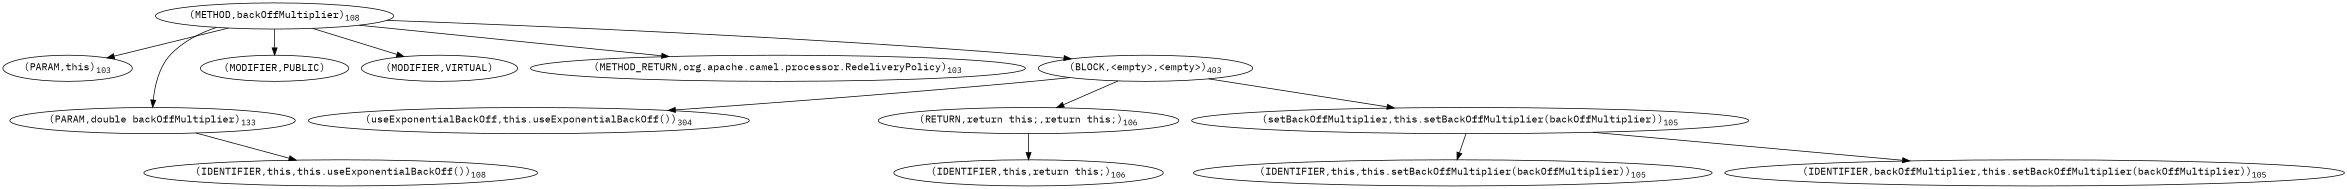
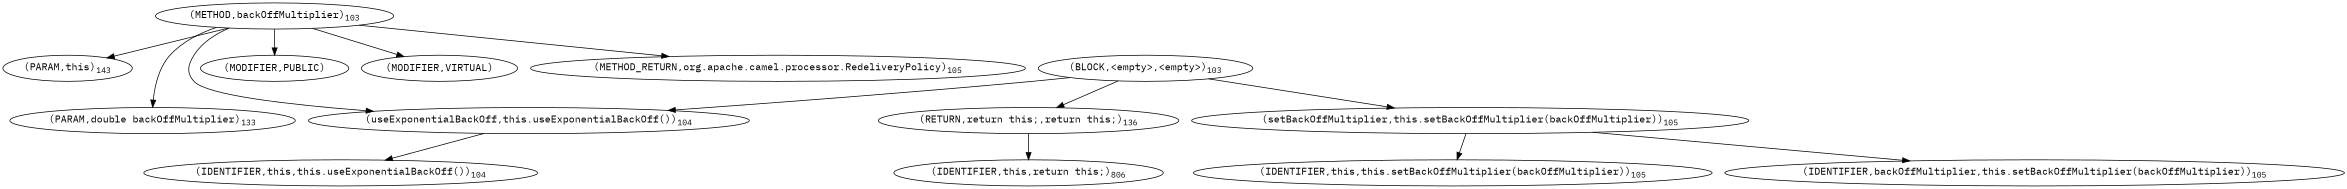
node "(METHOD,backOffMultiplier)": text "108" -> "103"
edge "(METHOD,backOffMultiplier)" -> "(BLOCK,<empty>,<empty>)": now "(METHOD,backOffMultiplier)" -> "(useExponentialBackOff,this.useExponentialBackOff())"
node "(PARAM,this)": text "103" -> "143"
node "(METHOD_RETURN,org.apache.camel.processor.RedeliveryPolicy)": text "103" -> "105"
node "(BLOCK,<empty>,<empty>)": text "403" -> "103"
node "(useExponentialBackOff,this.useExponentialBackOff())": text "304" -> "104"
node "(RETURN,return this;,return this;)": text "106" -> "136"
edge "(PARAM,double backOffMultiplier)" -> "(IDENTIFIER,this,this.useExponentialBackOff())": now "(useExponentialBackOff,this.useExponentialBackOff())" -> "(IDENTIFIER,this,this.useExponentialBackOff())"
node "(IDENTIFIER,this,this.useExponentialBackOff())": text "108" -> "104"
node "(IDENTIFIER,this,return this;)": text "106" -> "806"
